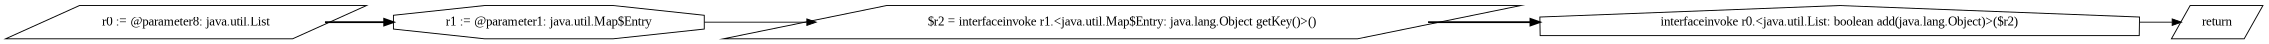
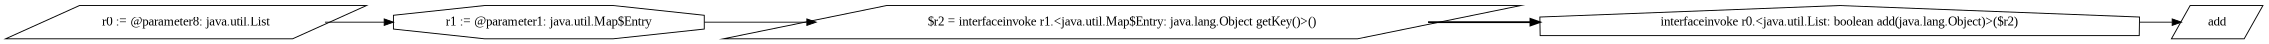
edge "r0 := @parameter8: java.util.List" -> "r1 := @parameter1: java.util.Map$Entry": style bold -> solid
node "return": label "return" -> "add"
